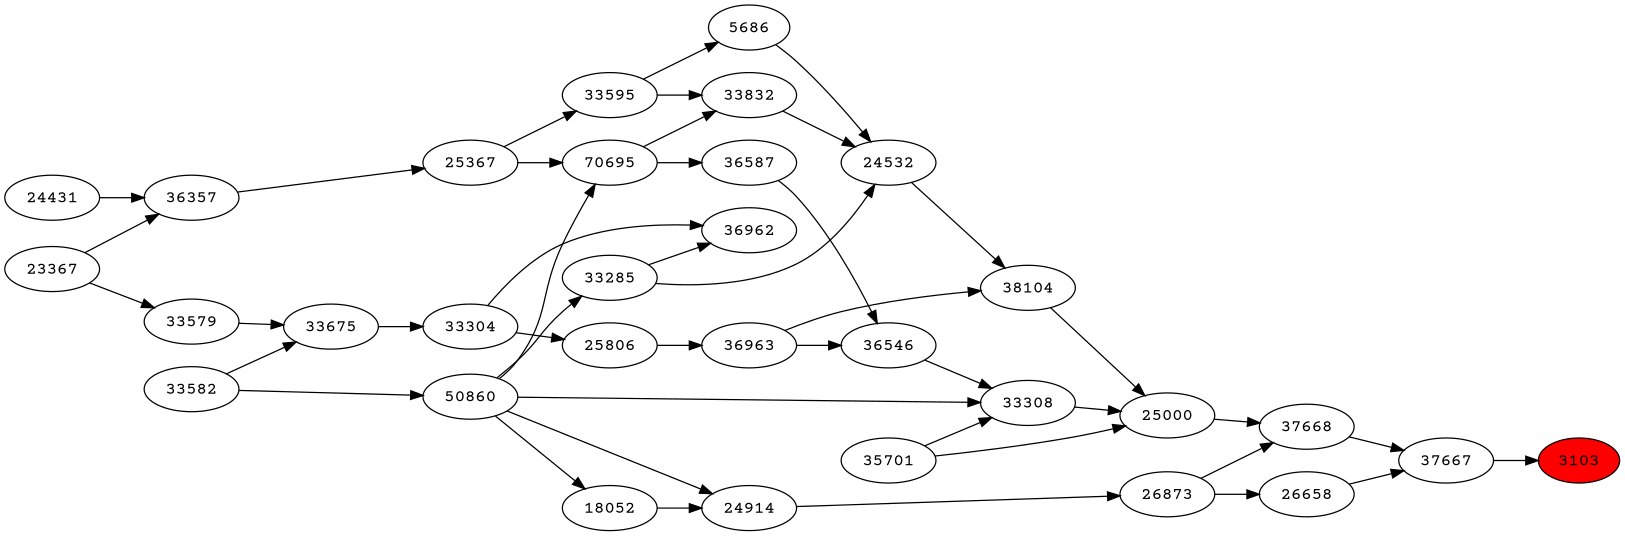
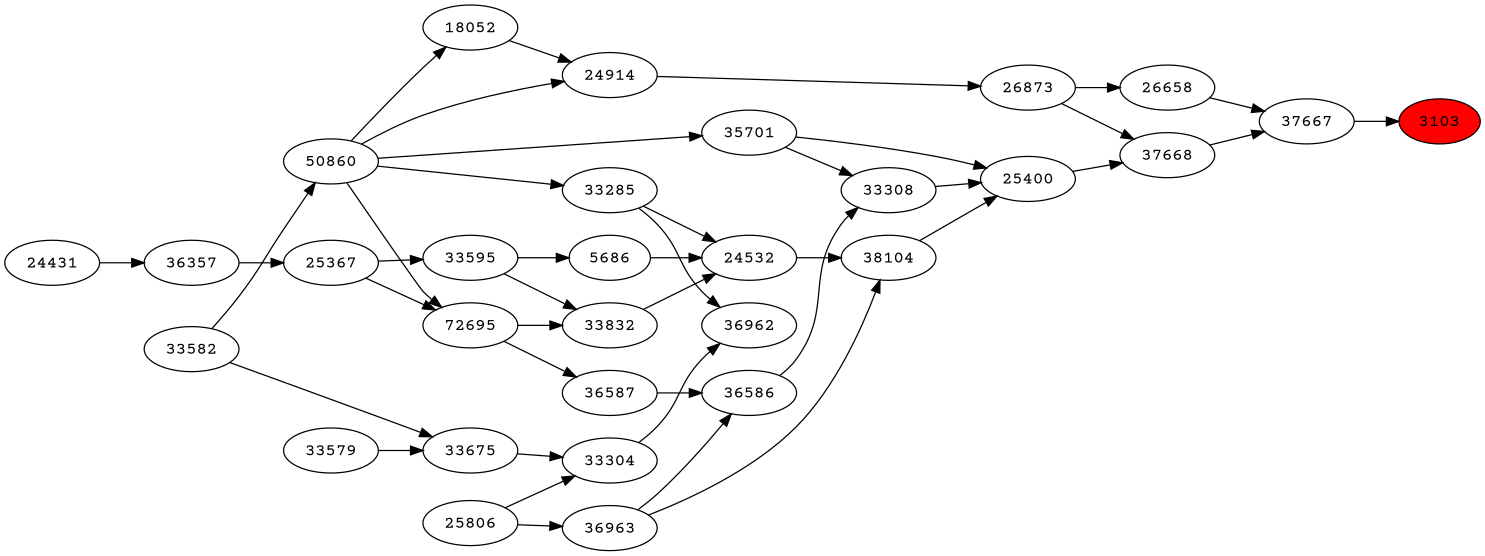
node "70695": label "70695" -> "72695"
node "23367": removed
edge "33304" -> "25806": reversed
node "36546": label "36546" -> "36586"
edge "50860" -> "33308": now "50860" -> "35701"
node "25000": label "25000" -> "25400"
